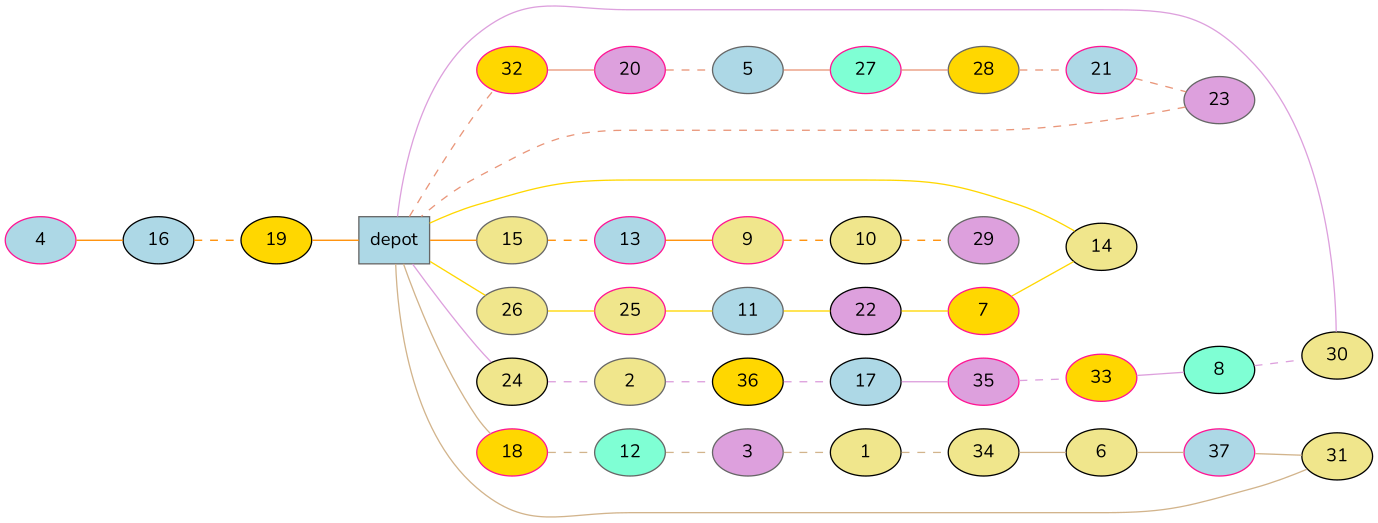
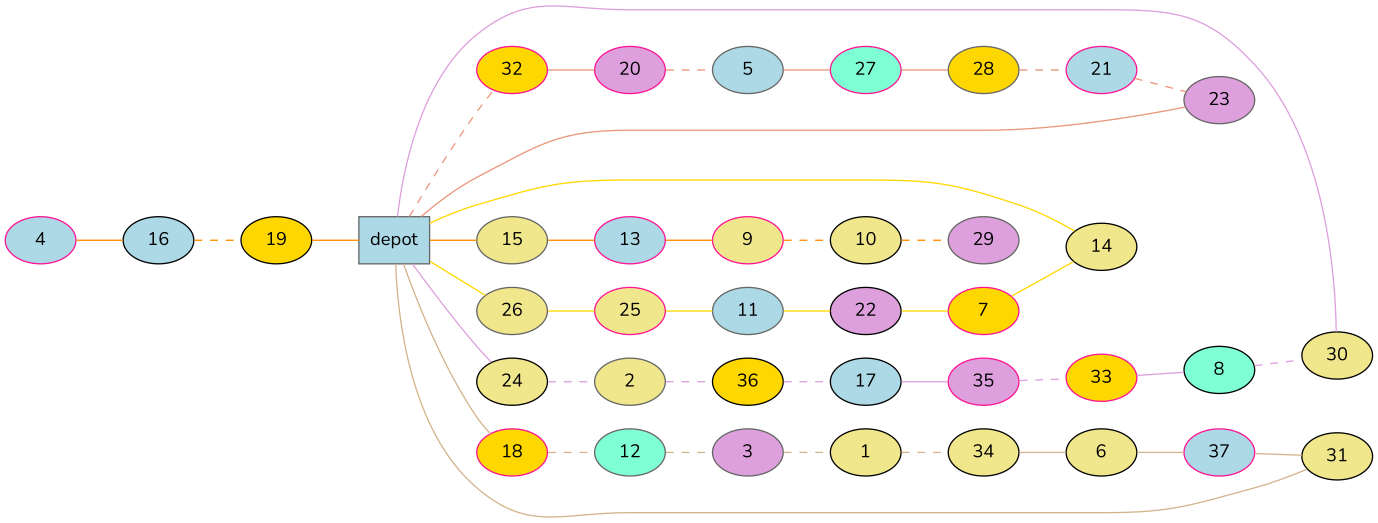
edge "23" -- "depot": style dashed -> solid
edge "15" -- "13": style dashed -> solid
